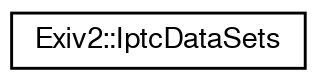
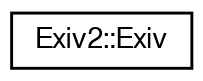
node "Exiv2::IptcDataSets": label "Exiv2::IptcDataSets" -> "Exiv2::Exiv"
